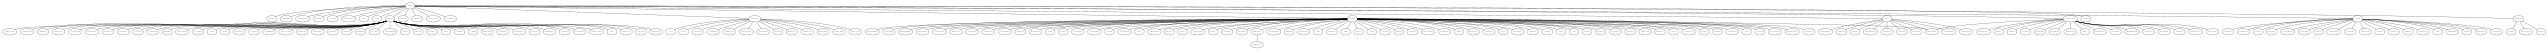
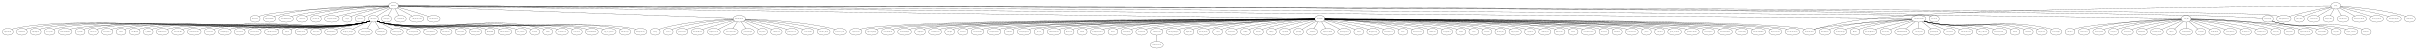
edge "Eduardo" -- "sysup_": now "Eduardo" -- "RodrigoMaestreA"
node "onsinyokevin": removed
node "PatriciaBacchin": removed
